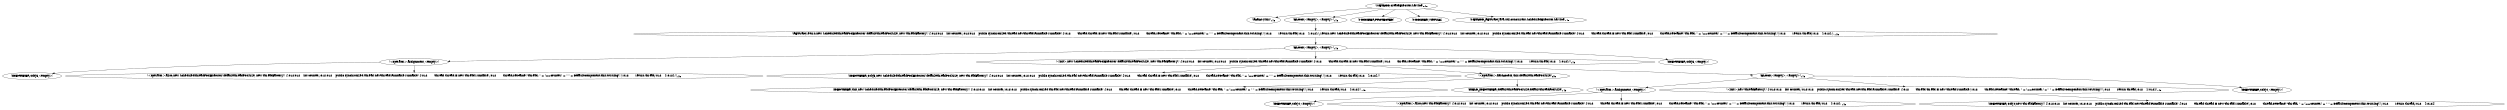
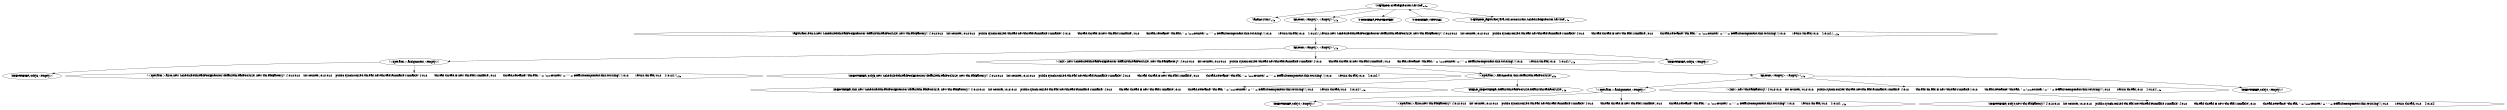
edge "(METHOD,createExecutorService)" -> "(MODIFIER,VIRTUAL)": reversed
